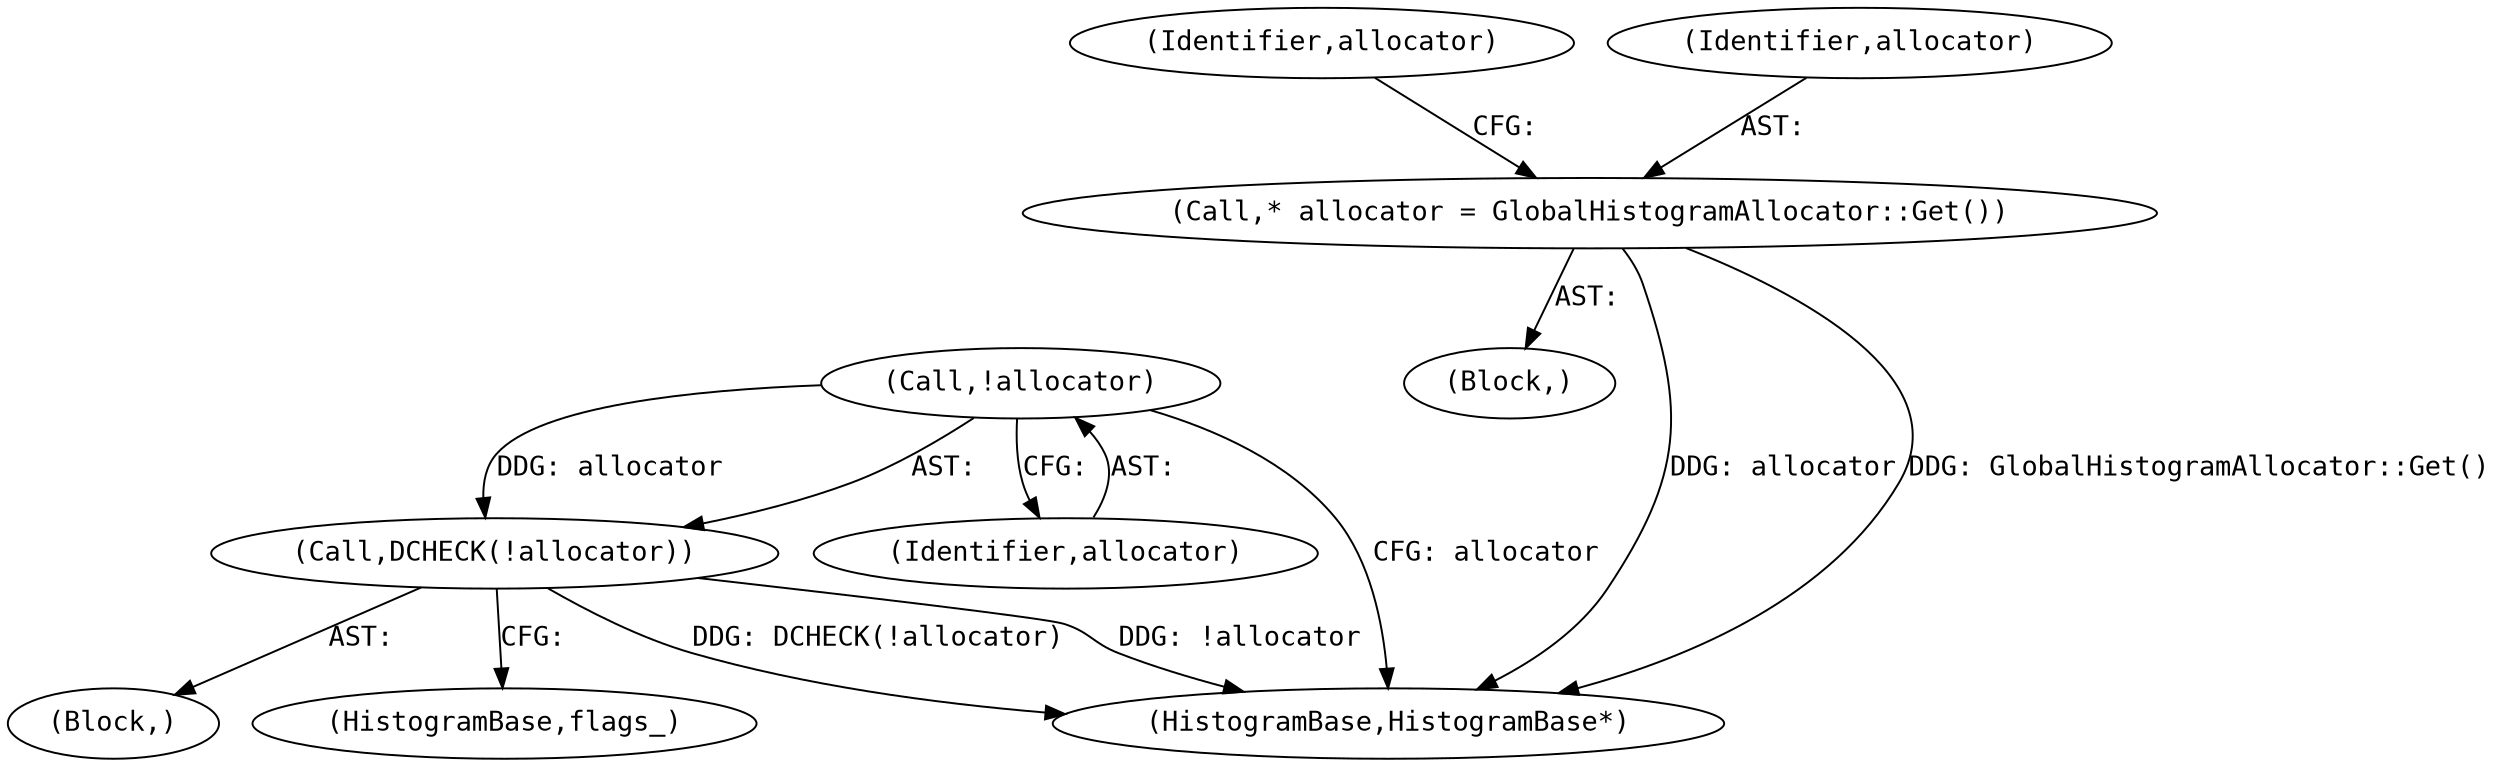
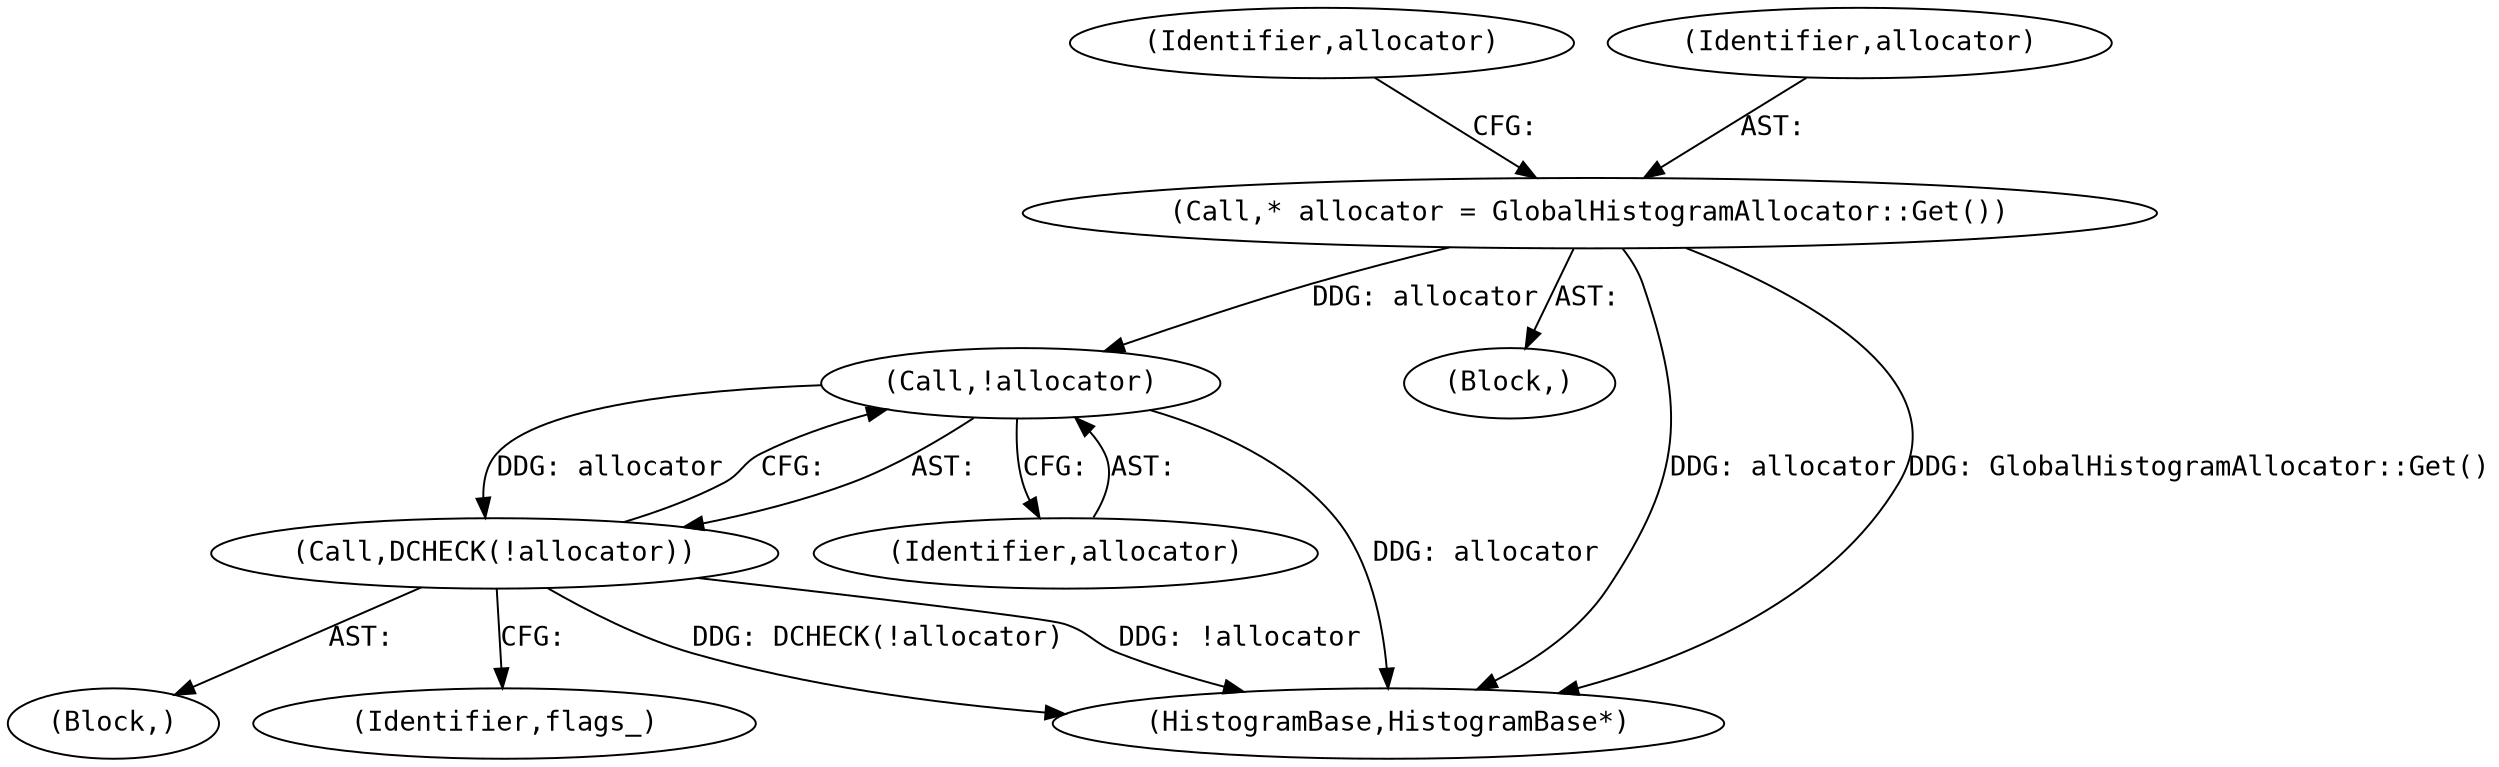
edge "(Call,* allocator = GlobalHistogramAllocator::Get())" -> "(Call,!allocator)": added, label "DDG: allocator"
edge "(Call,DCHECK(!allocator))" -> "(Call,!allocator)": added, label "CFG:"
edge "(Call,!allocator)" -> "(HistogramBase,HistogramBase*)": label "CFG: allocator" -> "DDG: allocator"
node "(HistogramBase,flags_)": label "(HistogramBase,flags_)" -> "(Identifier,flags_)"
